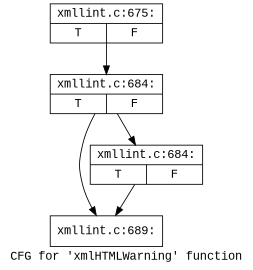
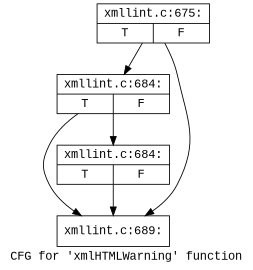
edge "xmllint.c:675:" -> "xmllint.c:689:": added
